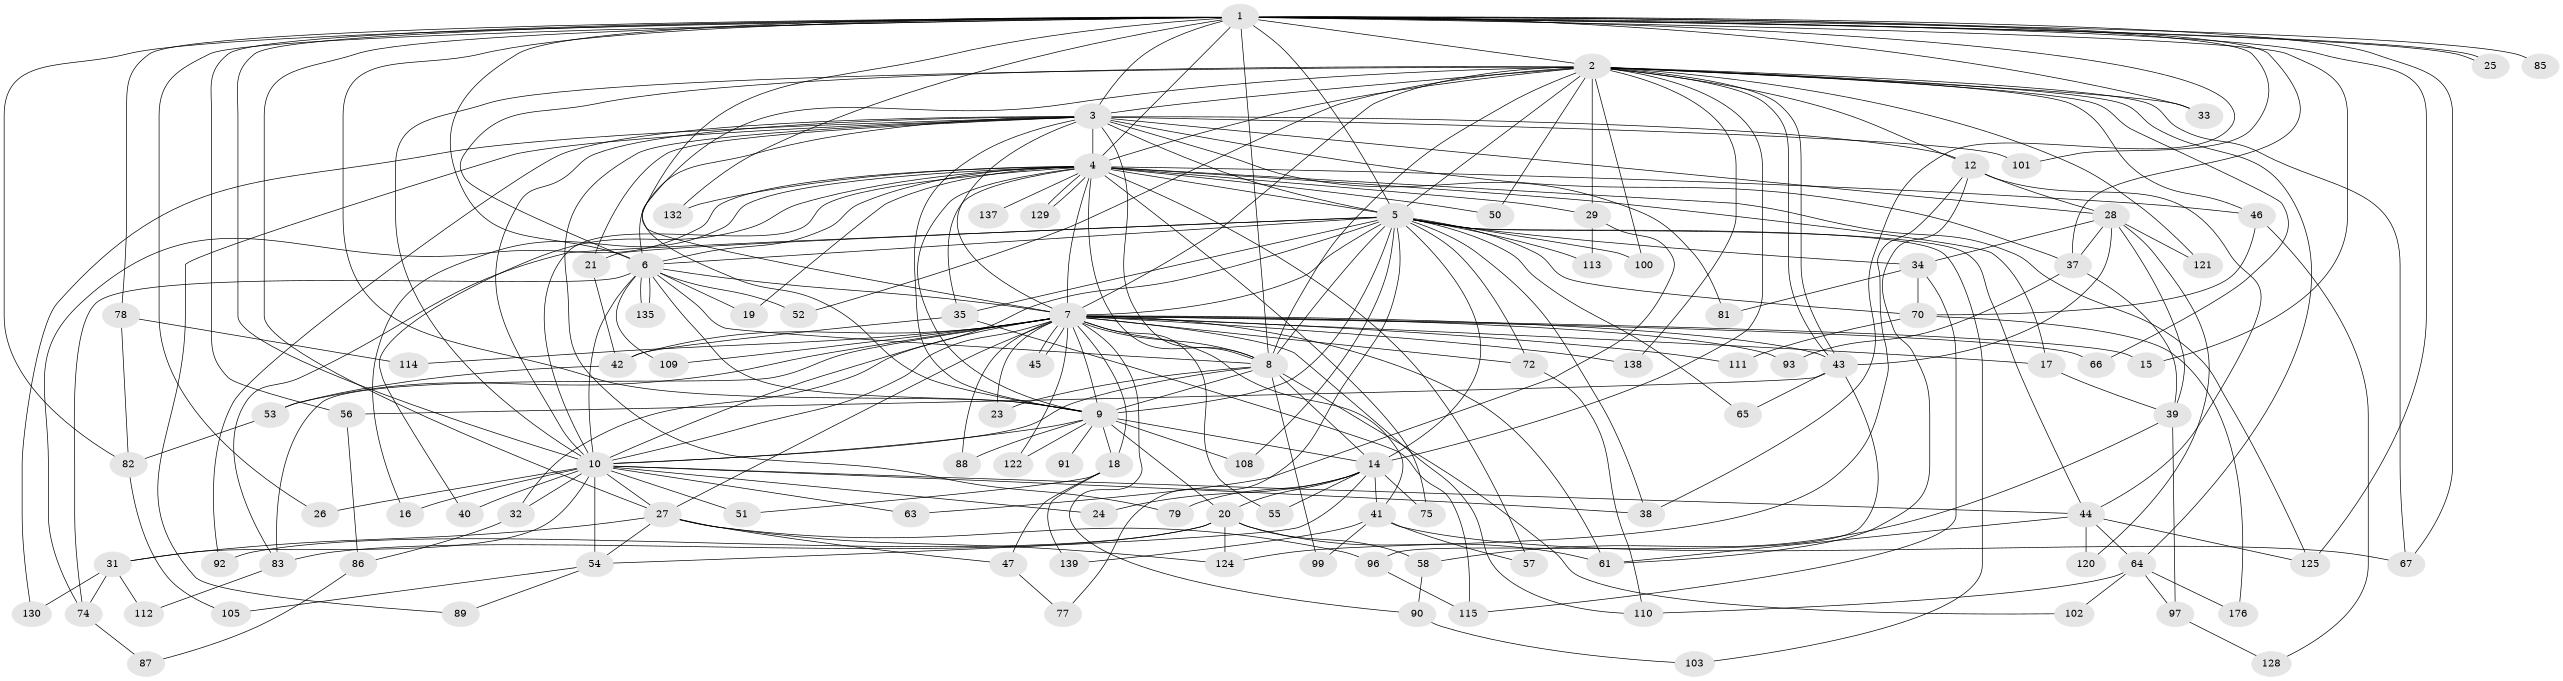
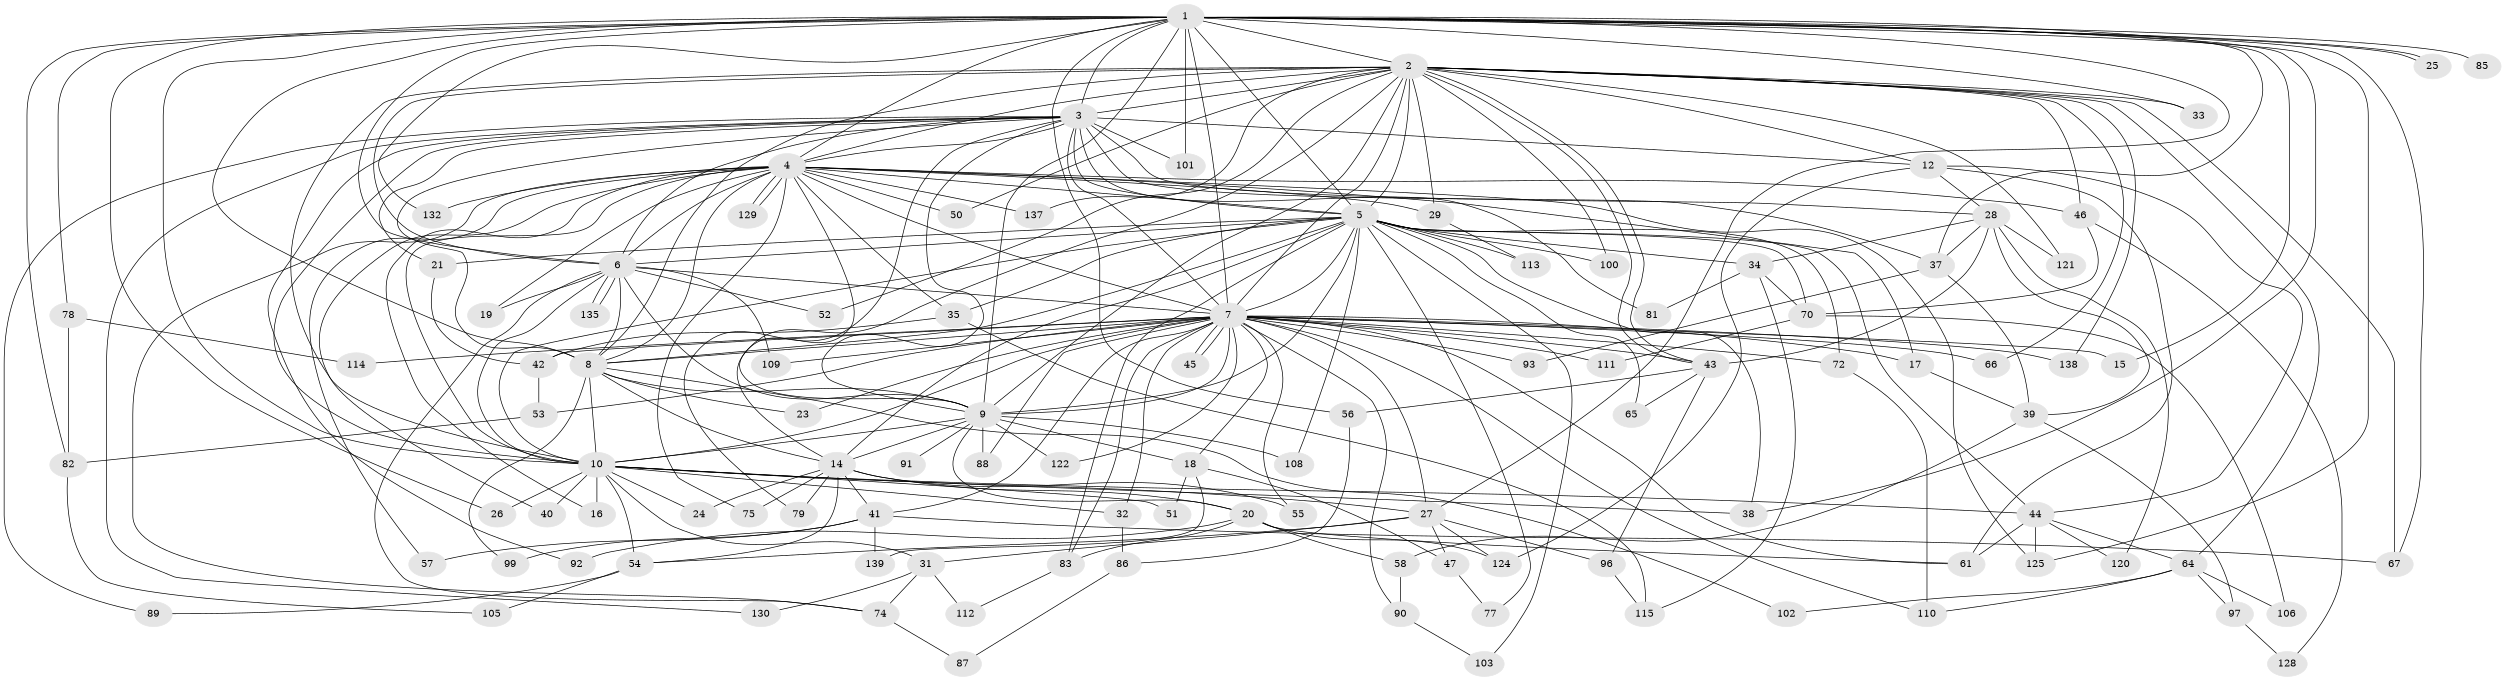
edge "2" -- "137": added
node "63": removed
node "176": label "176" -> "106"
